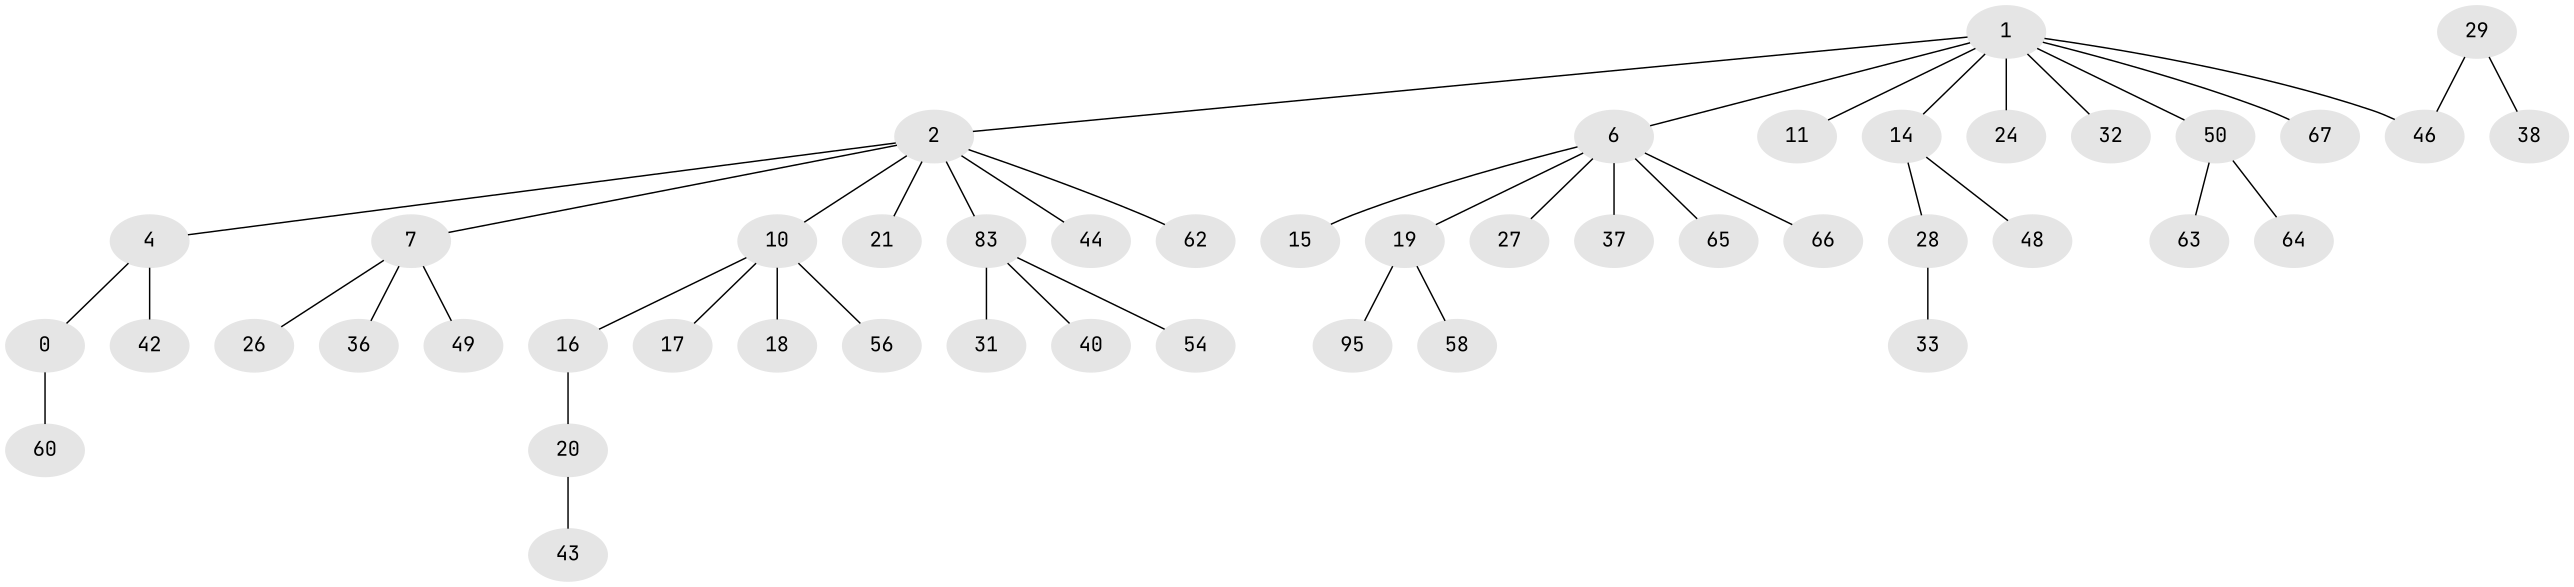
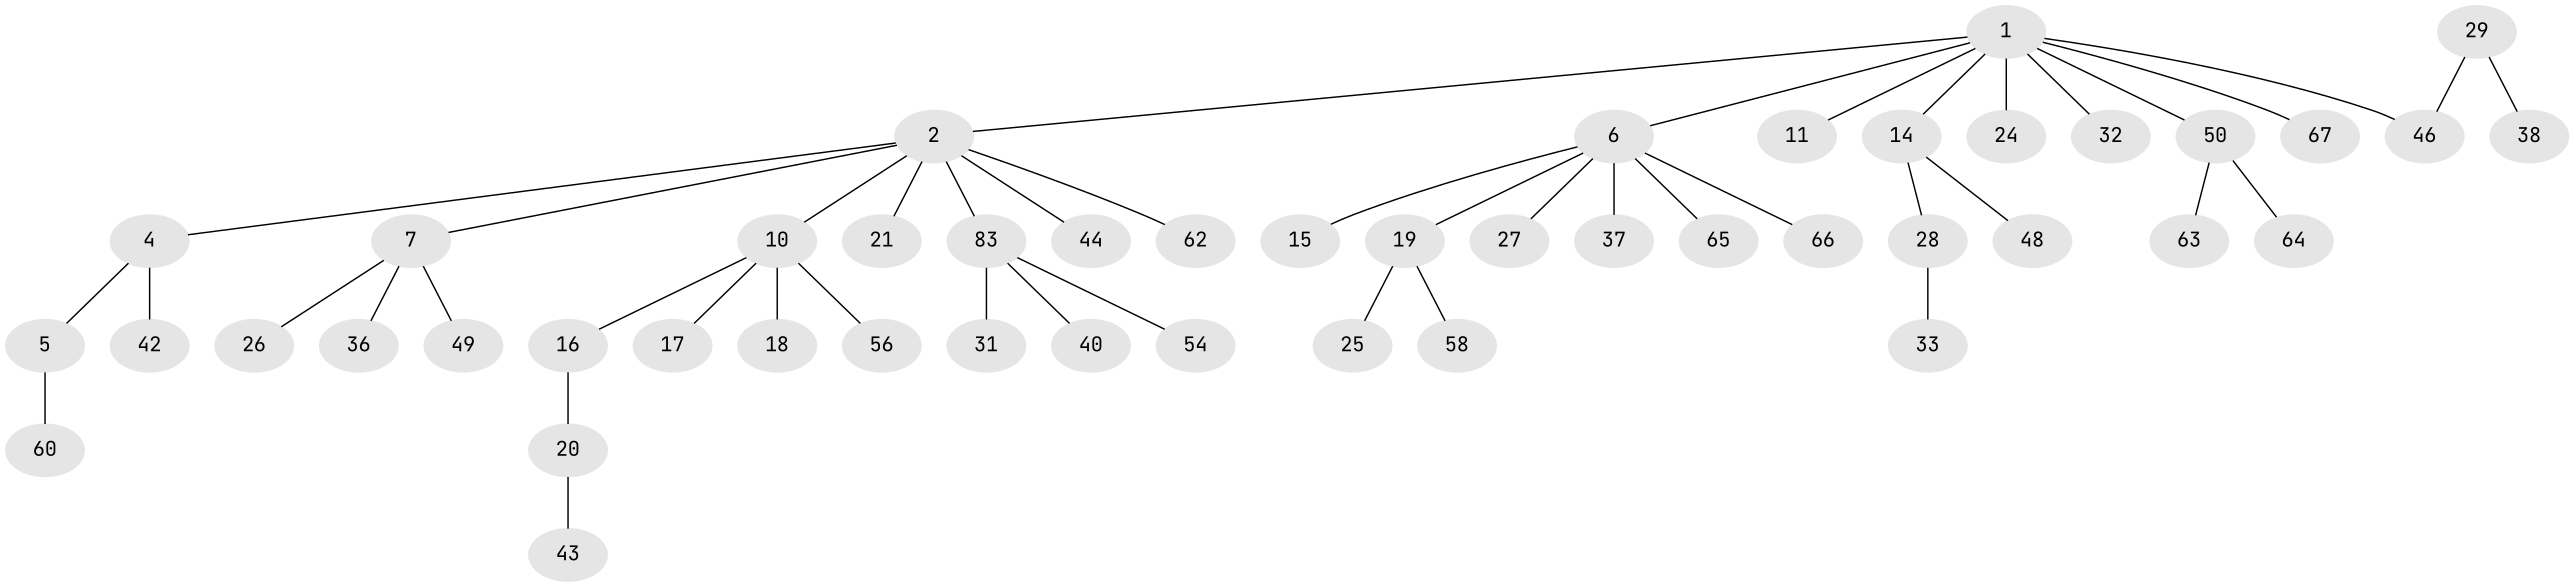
node "0": label "0" -> "5"
node "95": label "95" -> "25"
